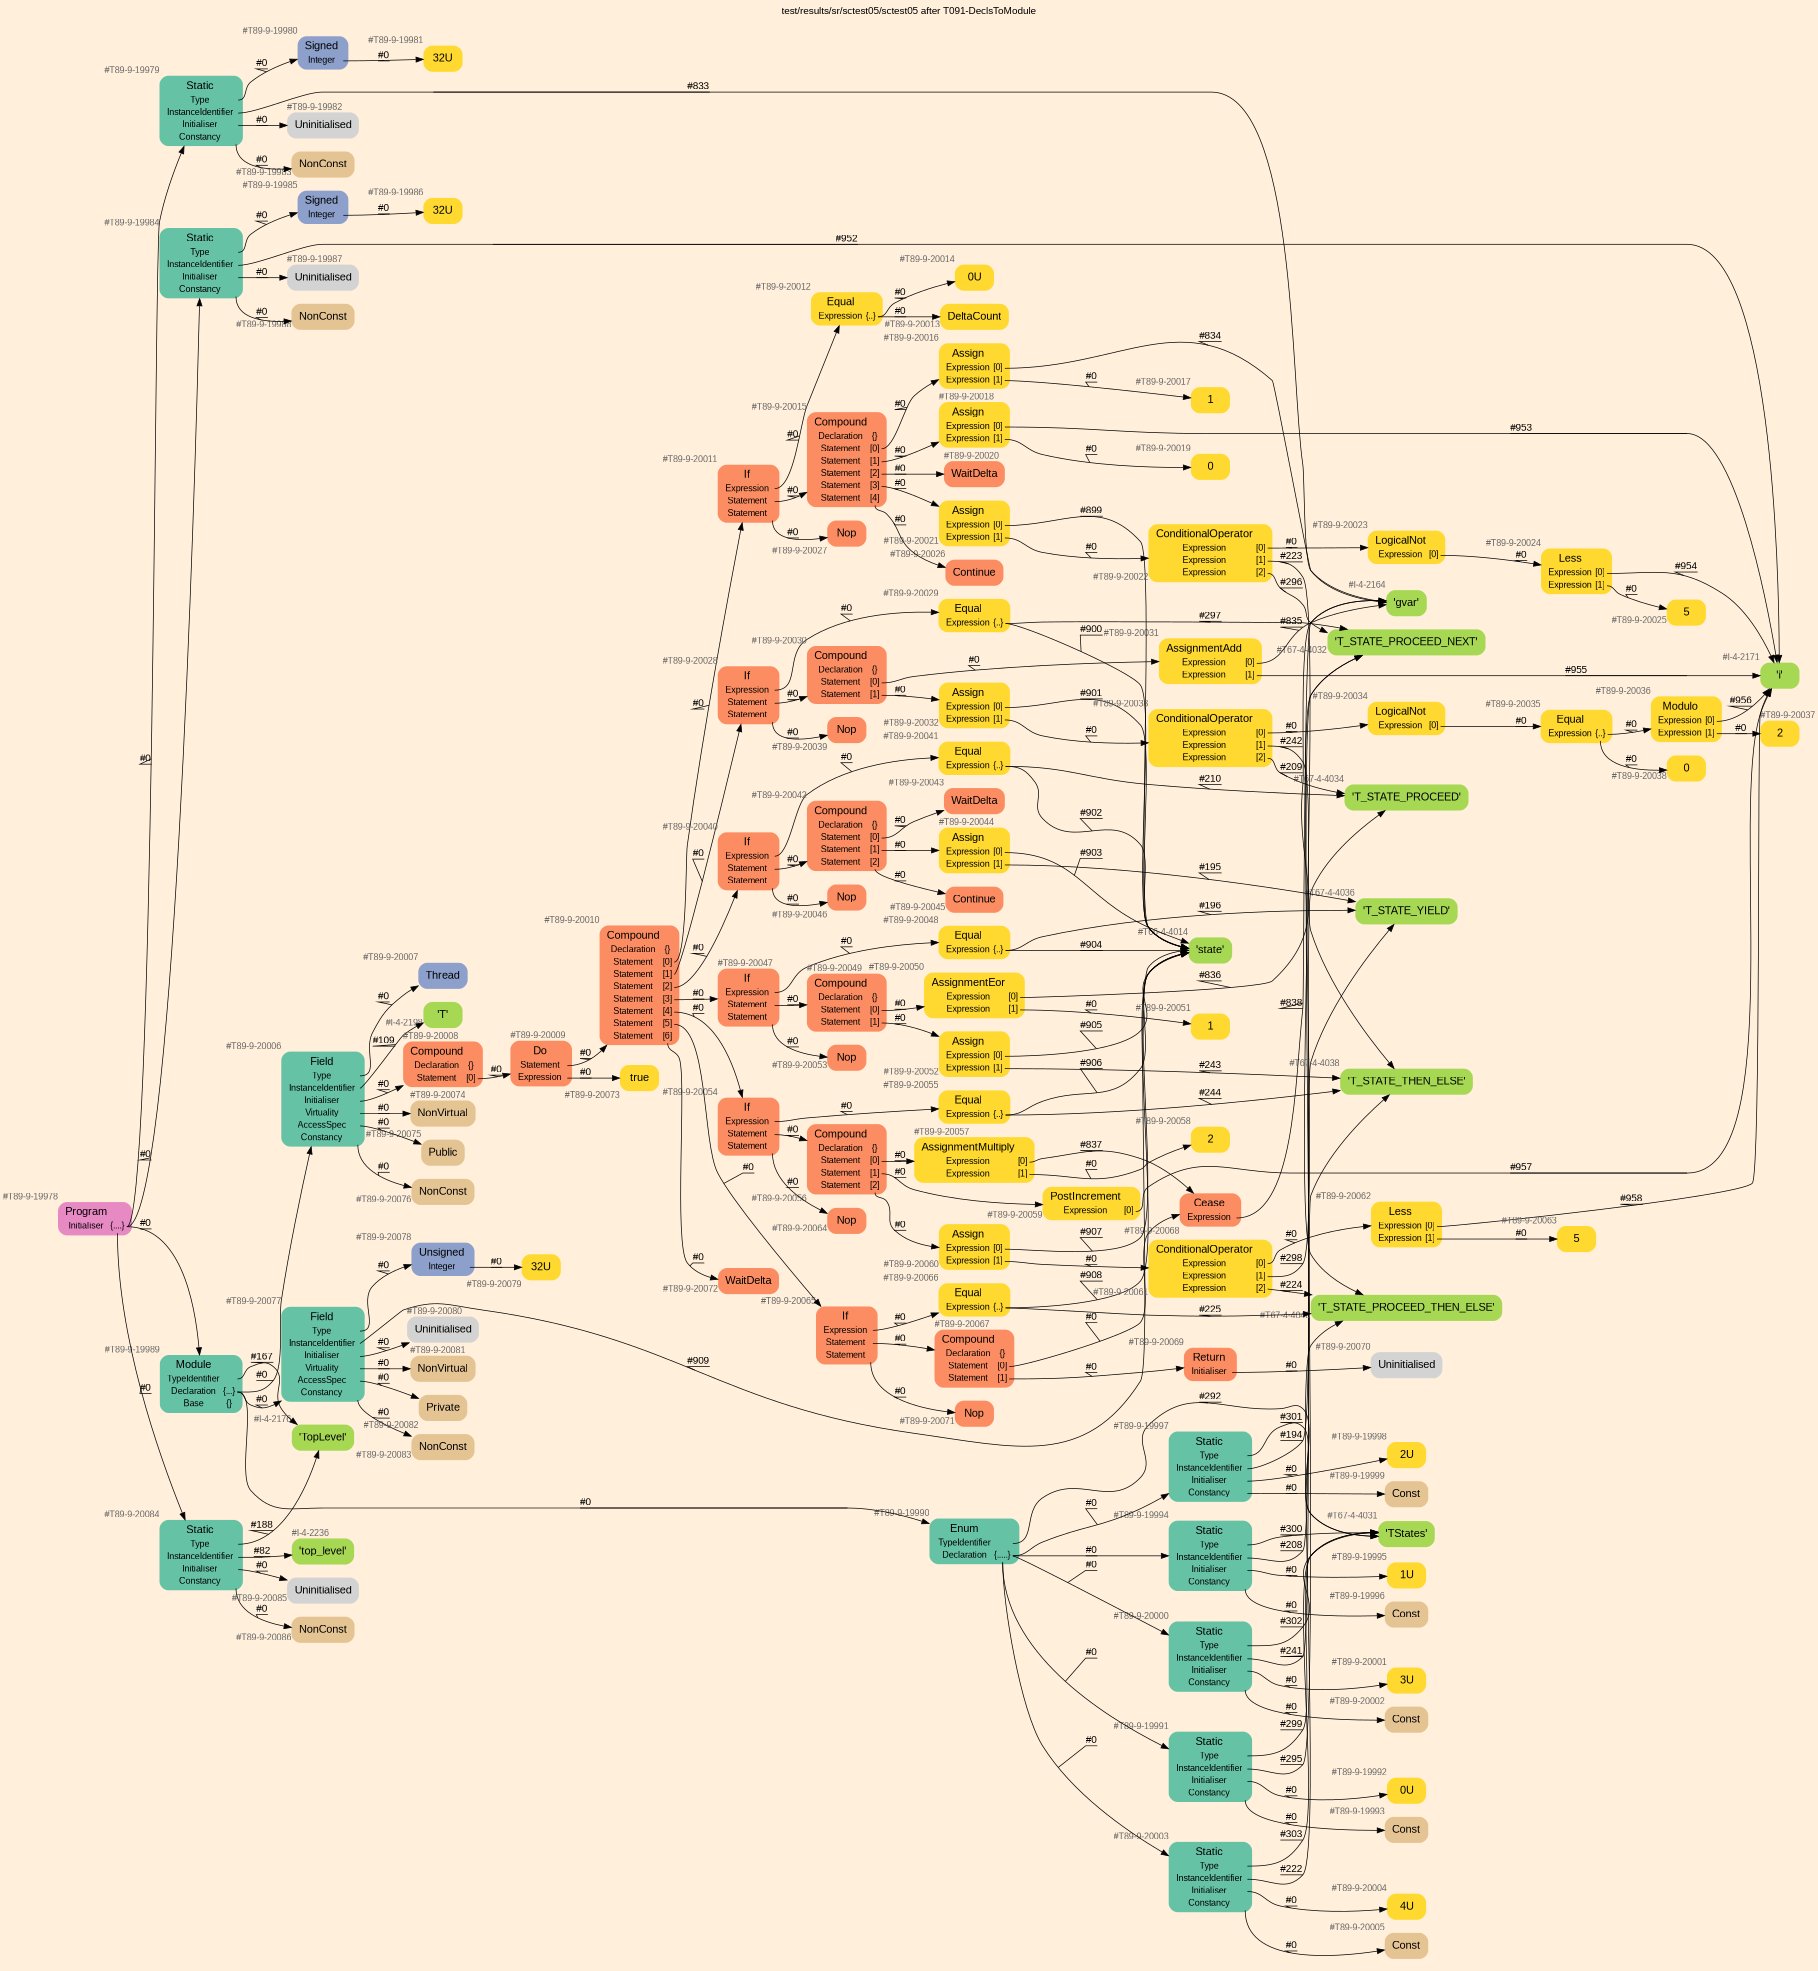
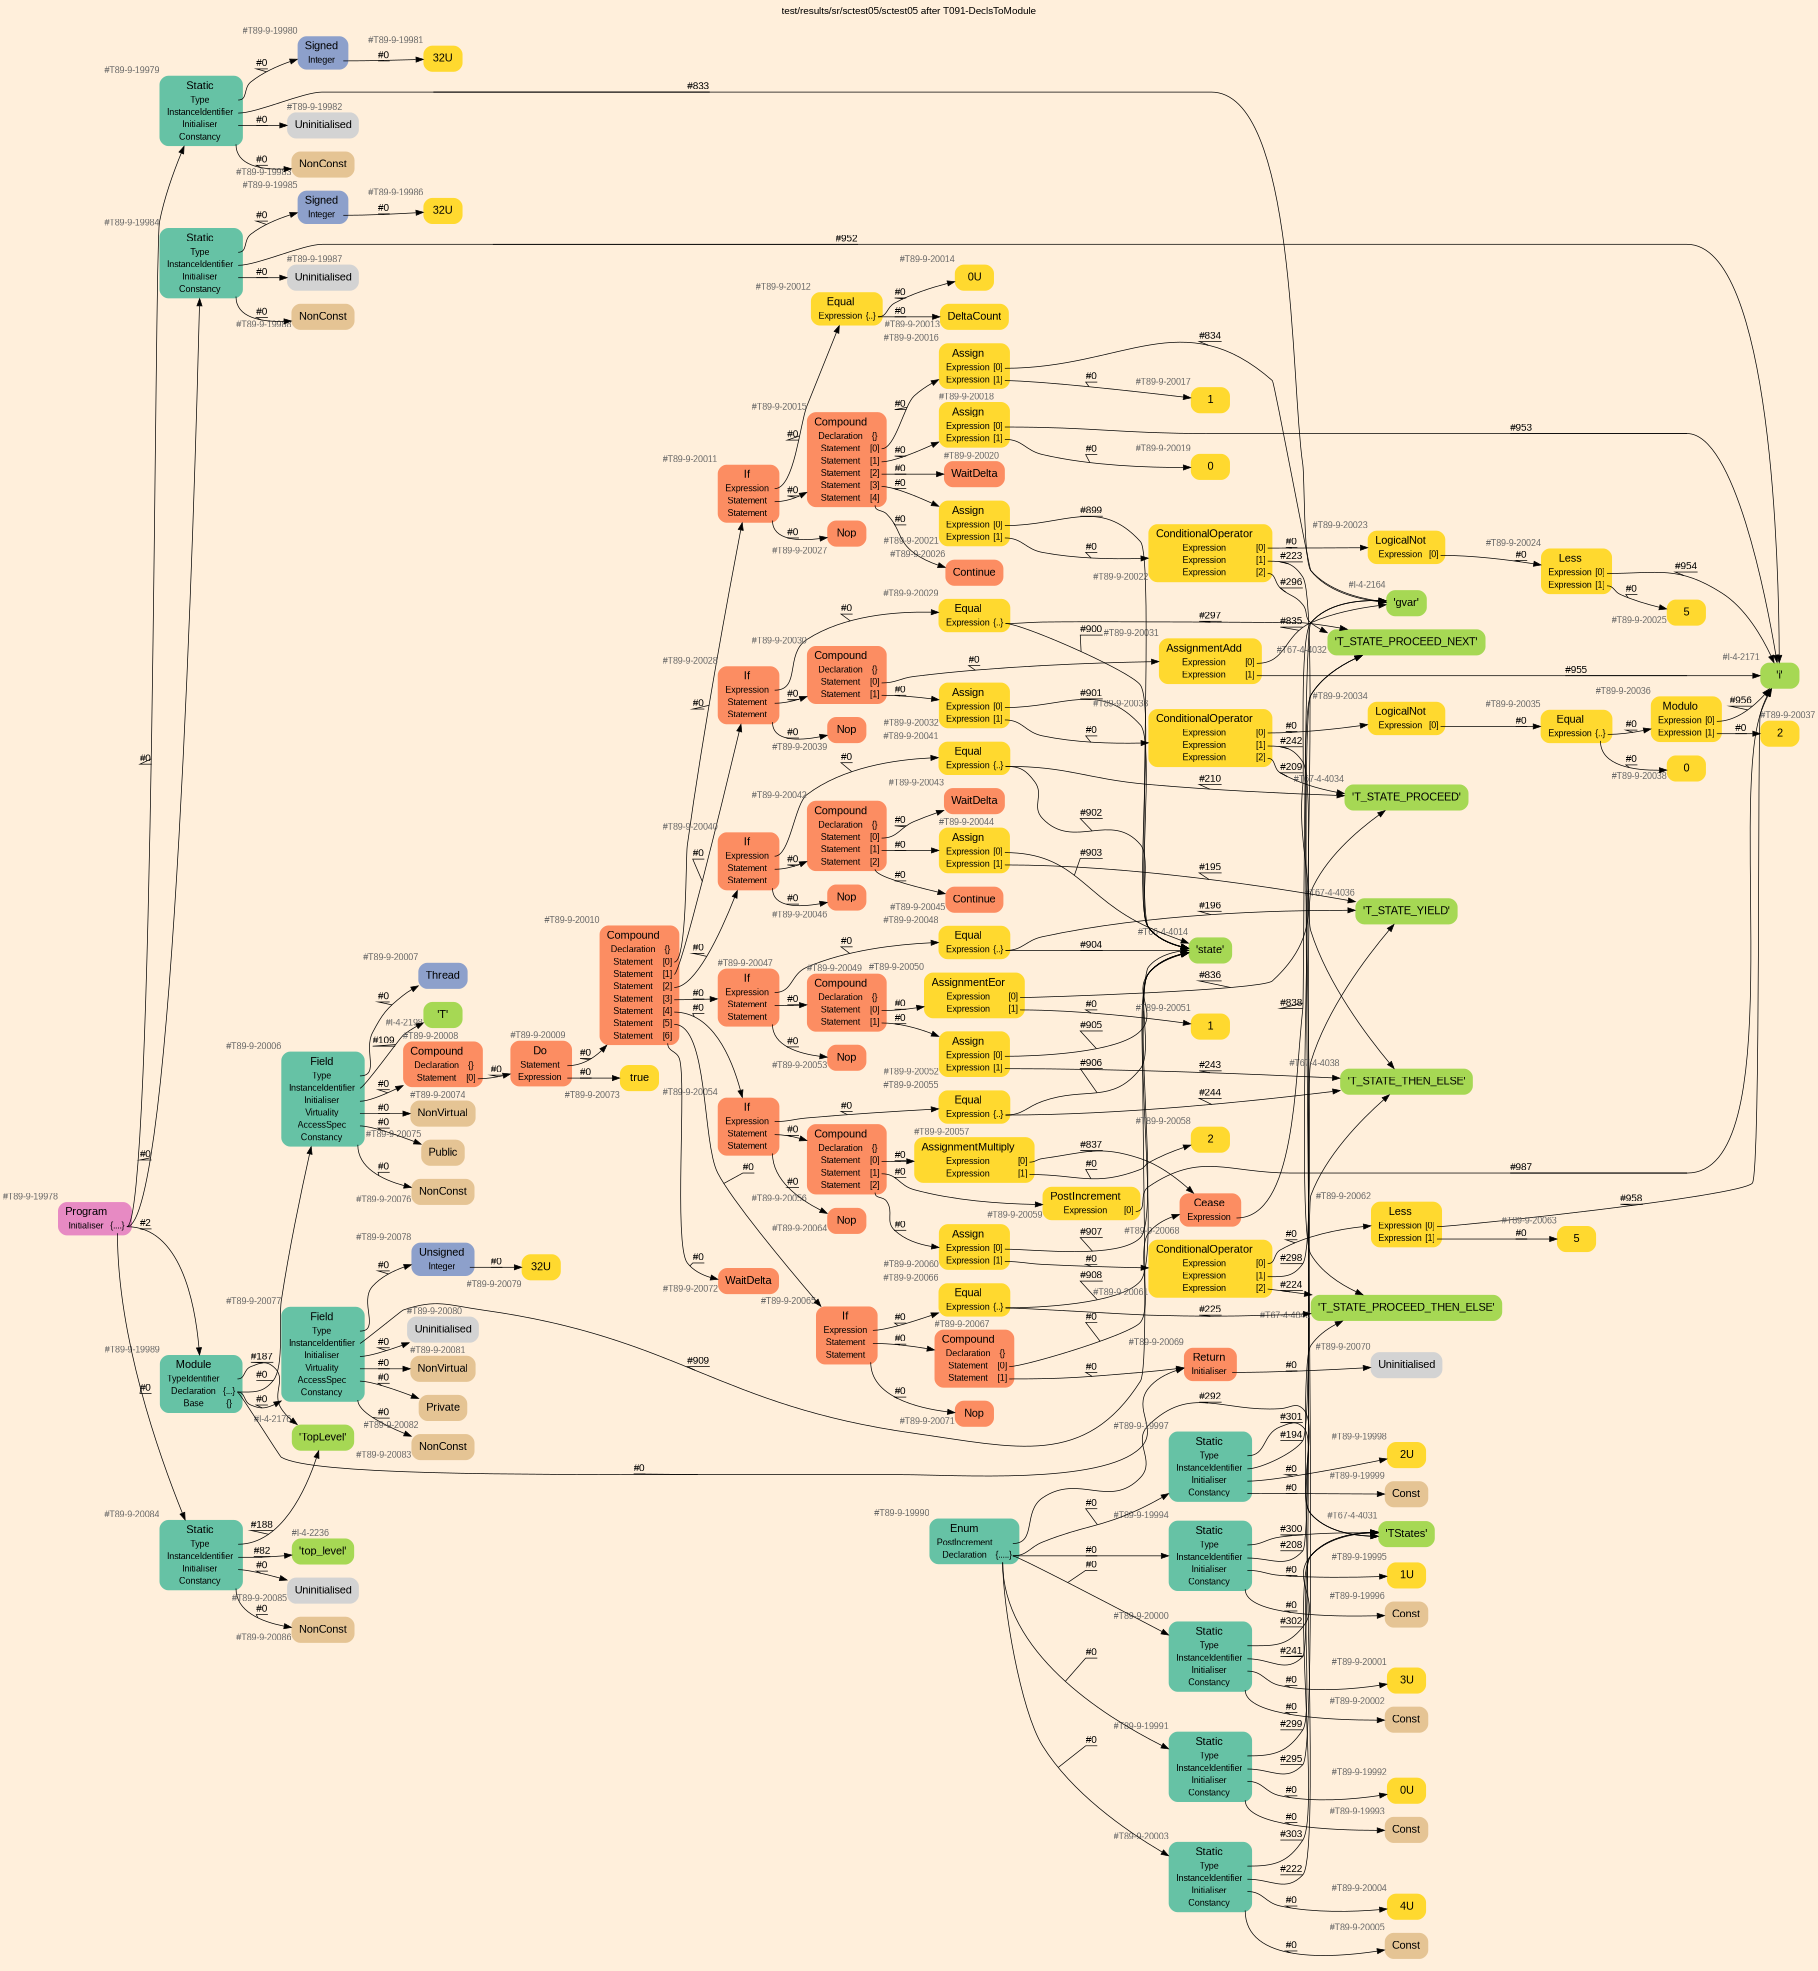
edge "PostIncrement" -> "'i'": label "#957" -> "#987"
edge "Program" -> "Module": label "#0" -> "#2"
edge "Module" -> "'TopLevel'": label "#167" -> "#187"
edge "Module" -> "Enum": now "Module" -> "Return"
node "Enum": text "TypeIdentifier" -> "PostIncrement"
